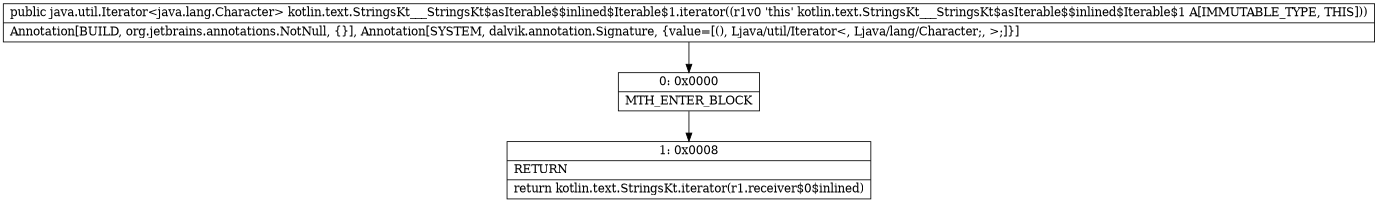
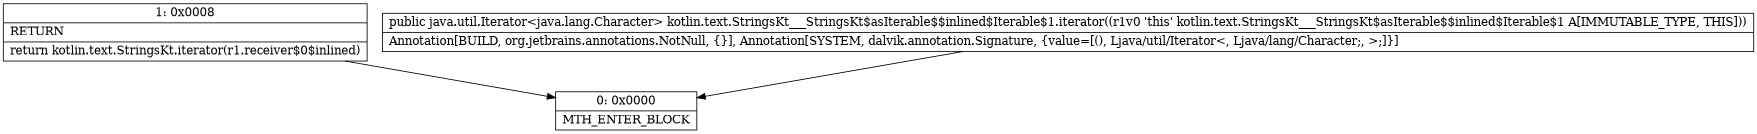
edge "0: 0x0000" -> "1: 0x0008": reversed
